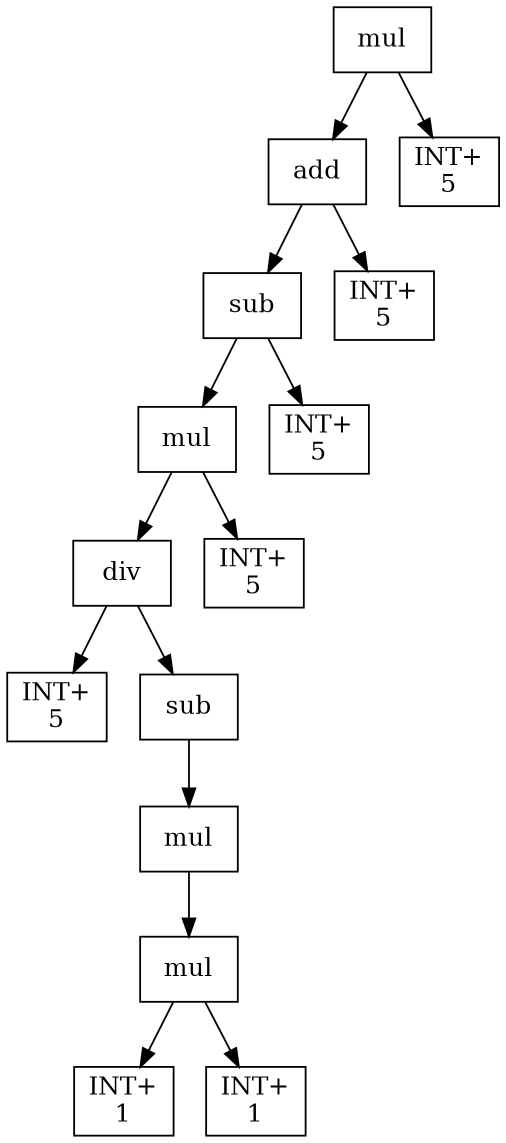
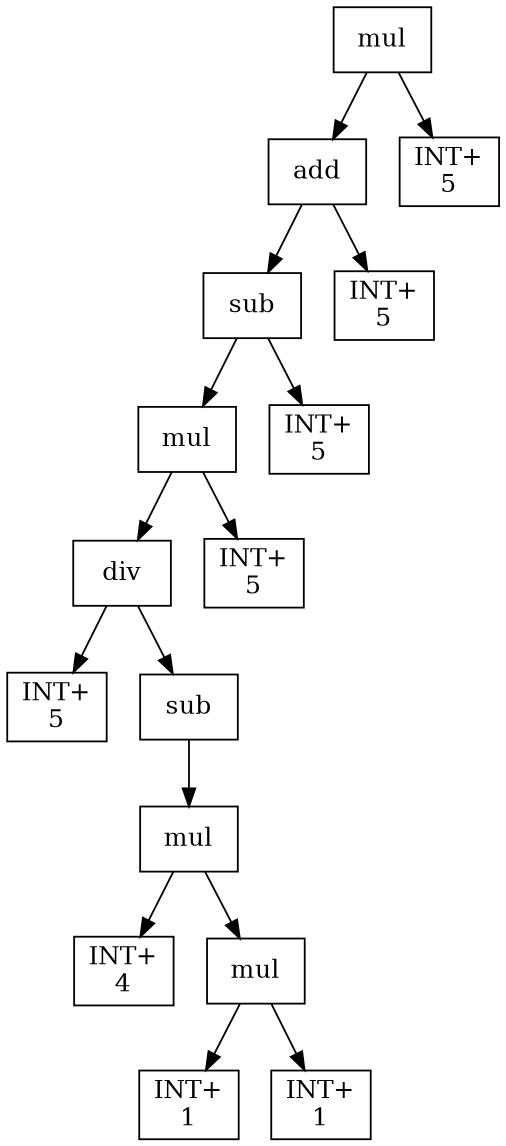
node "INT+ 4": added
